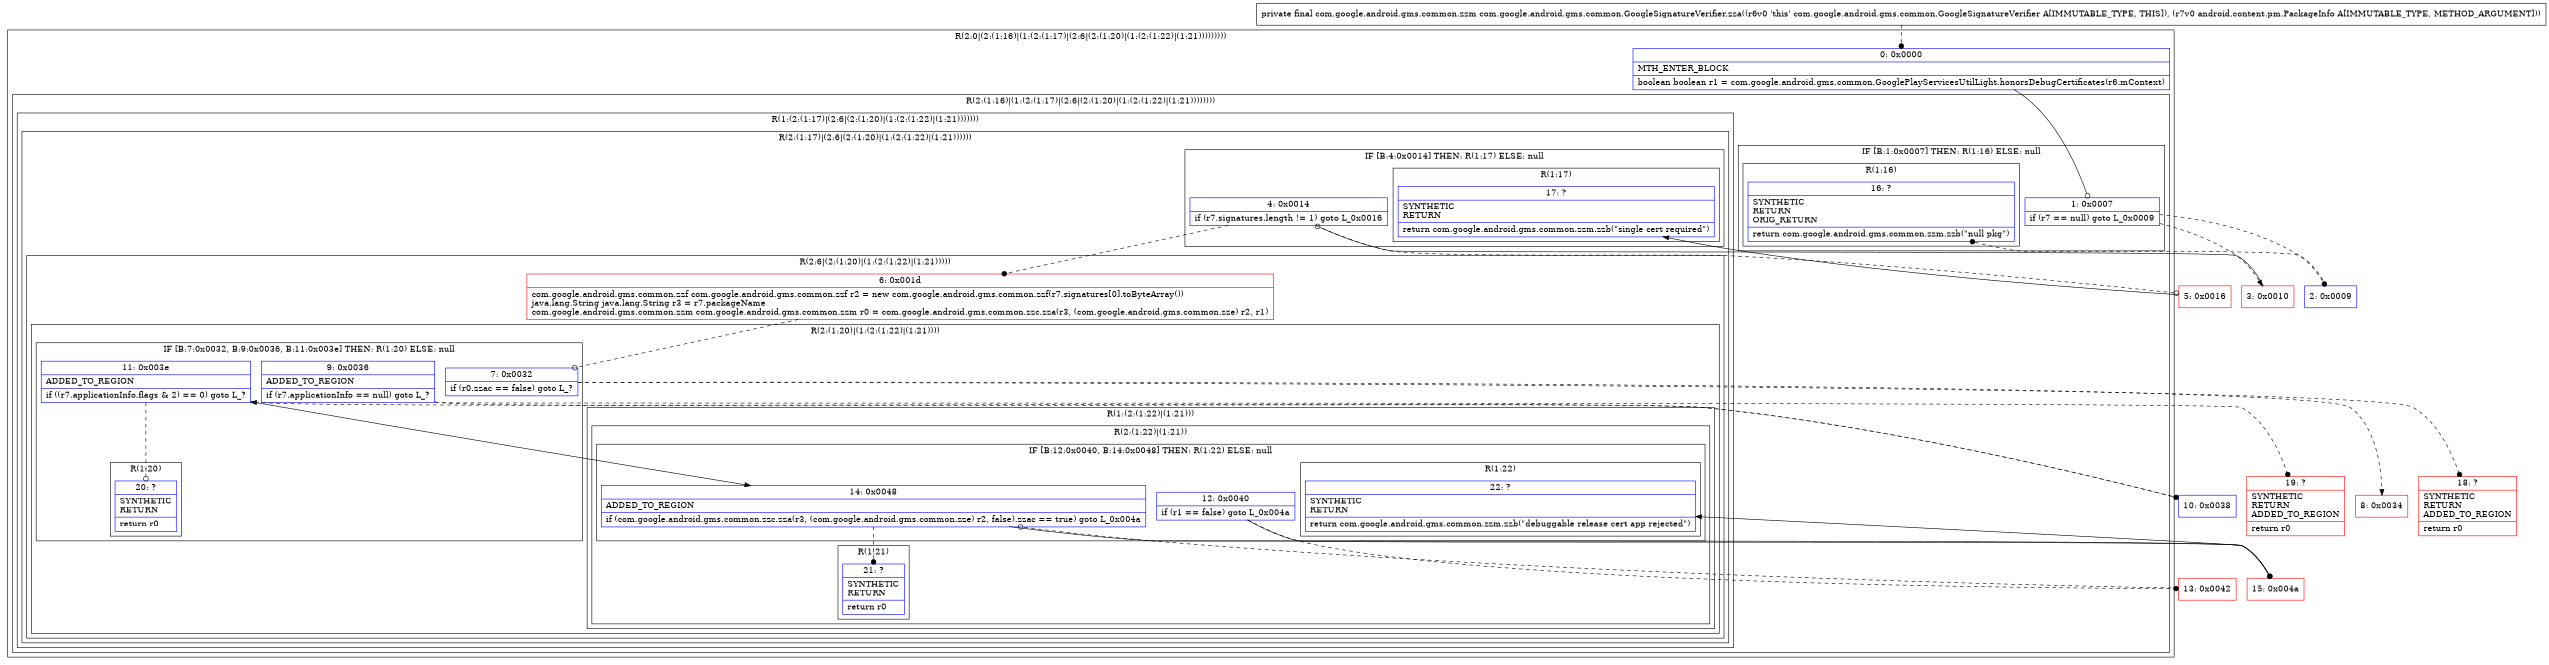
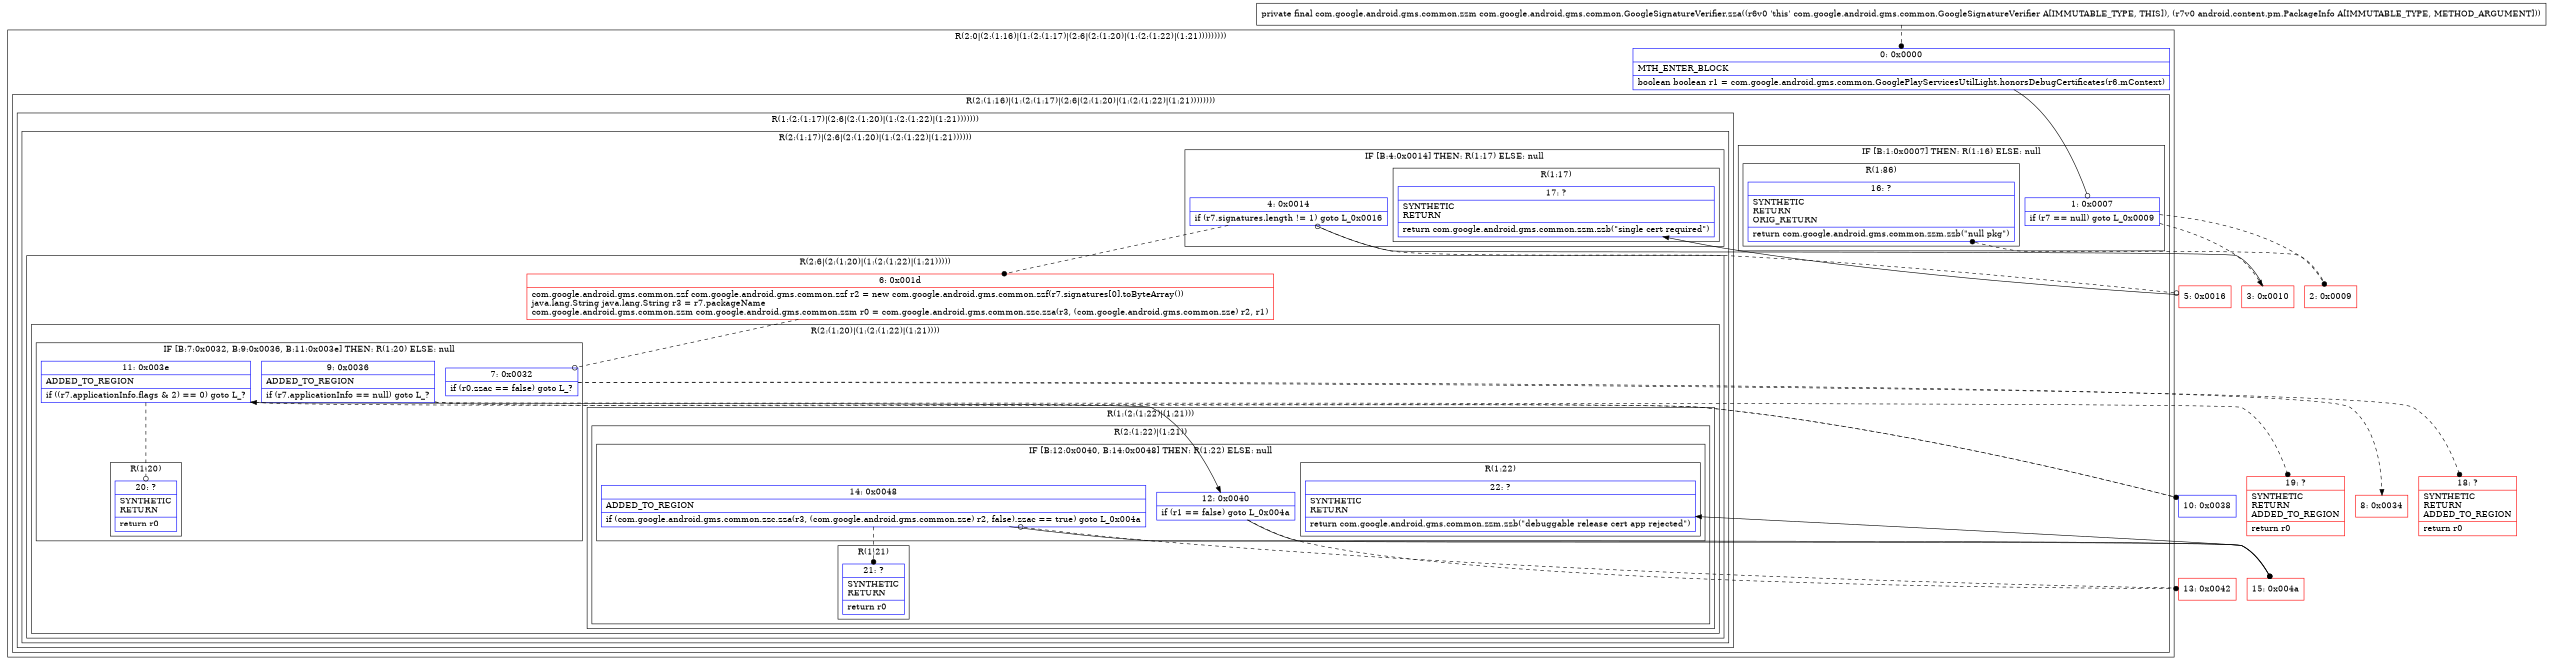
cluster "R(1:16)": label "R(1:16)" -> "R(1:86)"
node "2: 0x0009": color blue -> red
edge "11: 0x003e" -> "14: 0x0048": now "11: 0x003e" -> "12: 0x0040"
